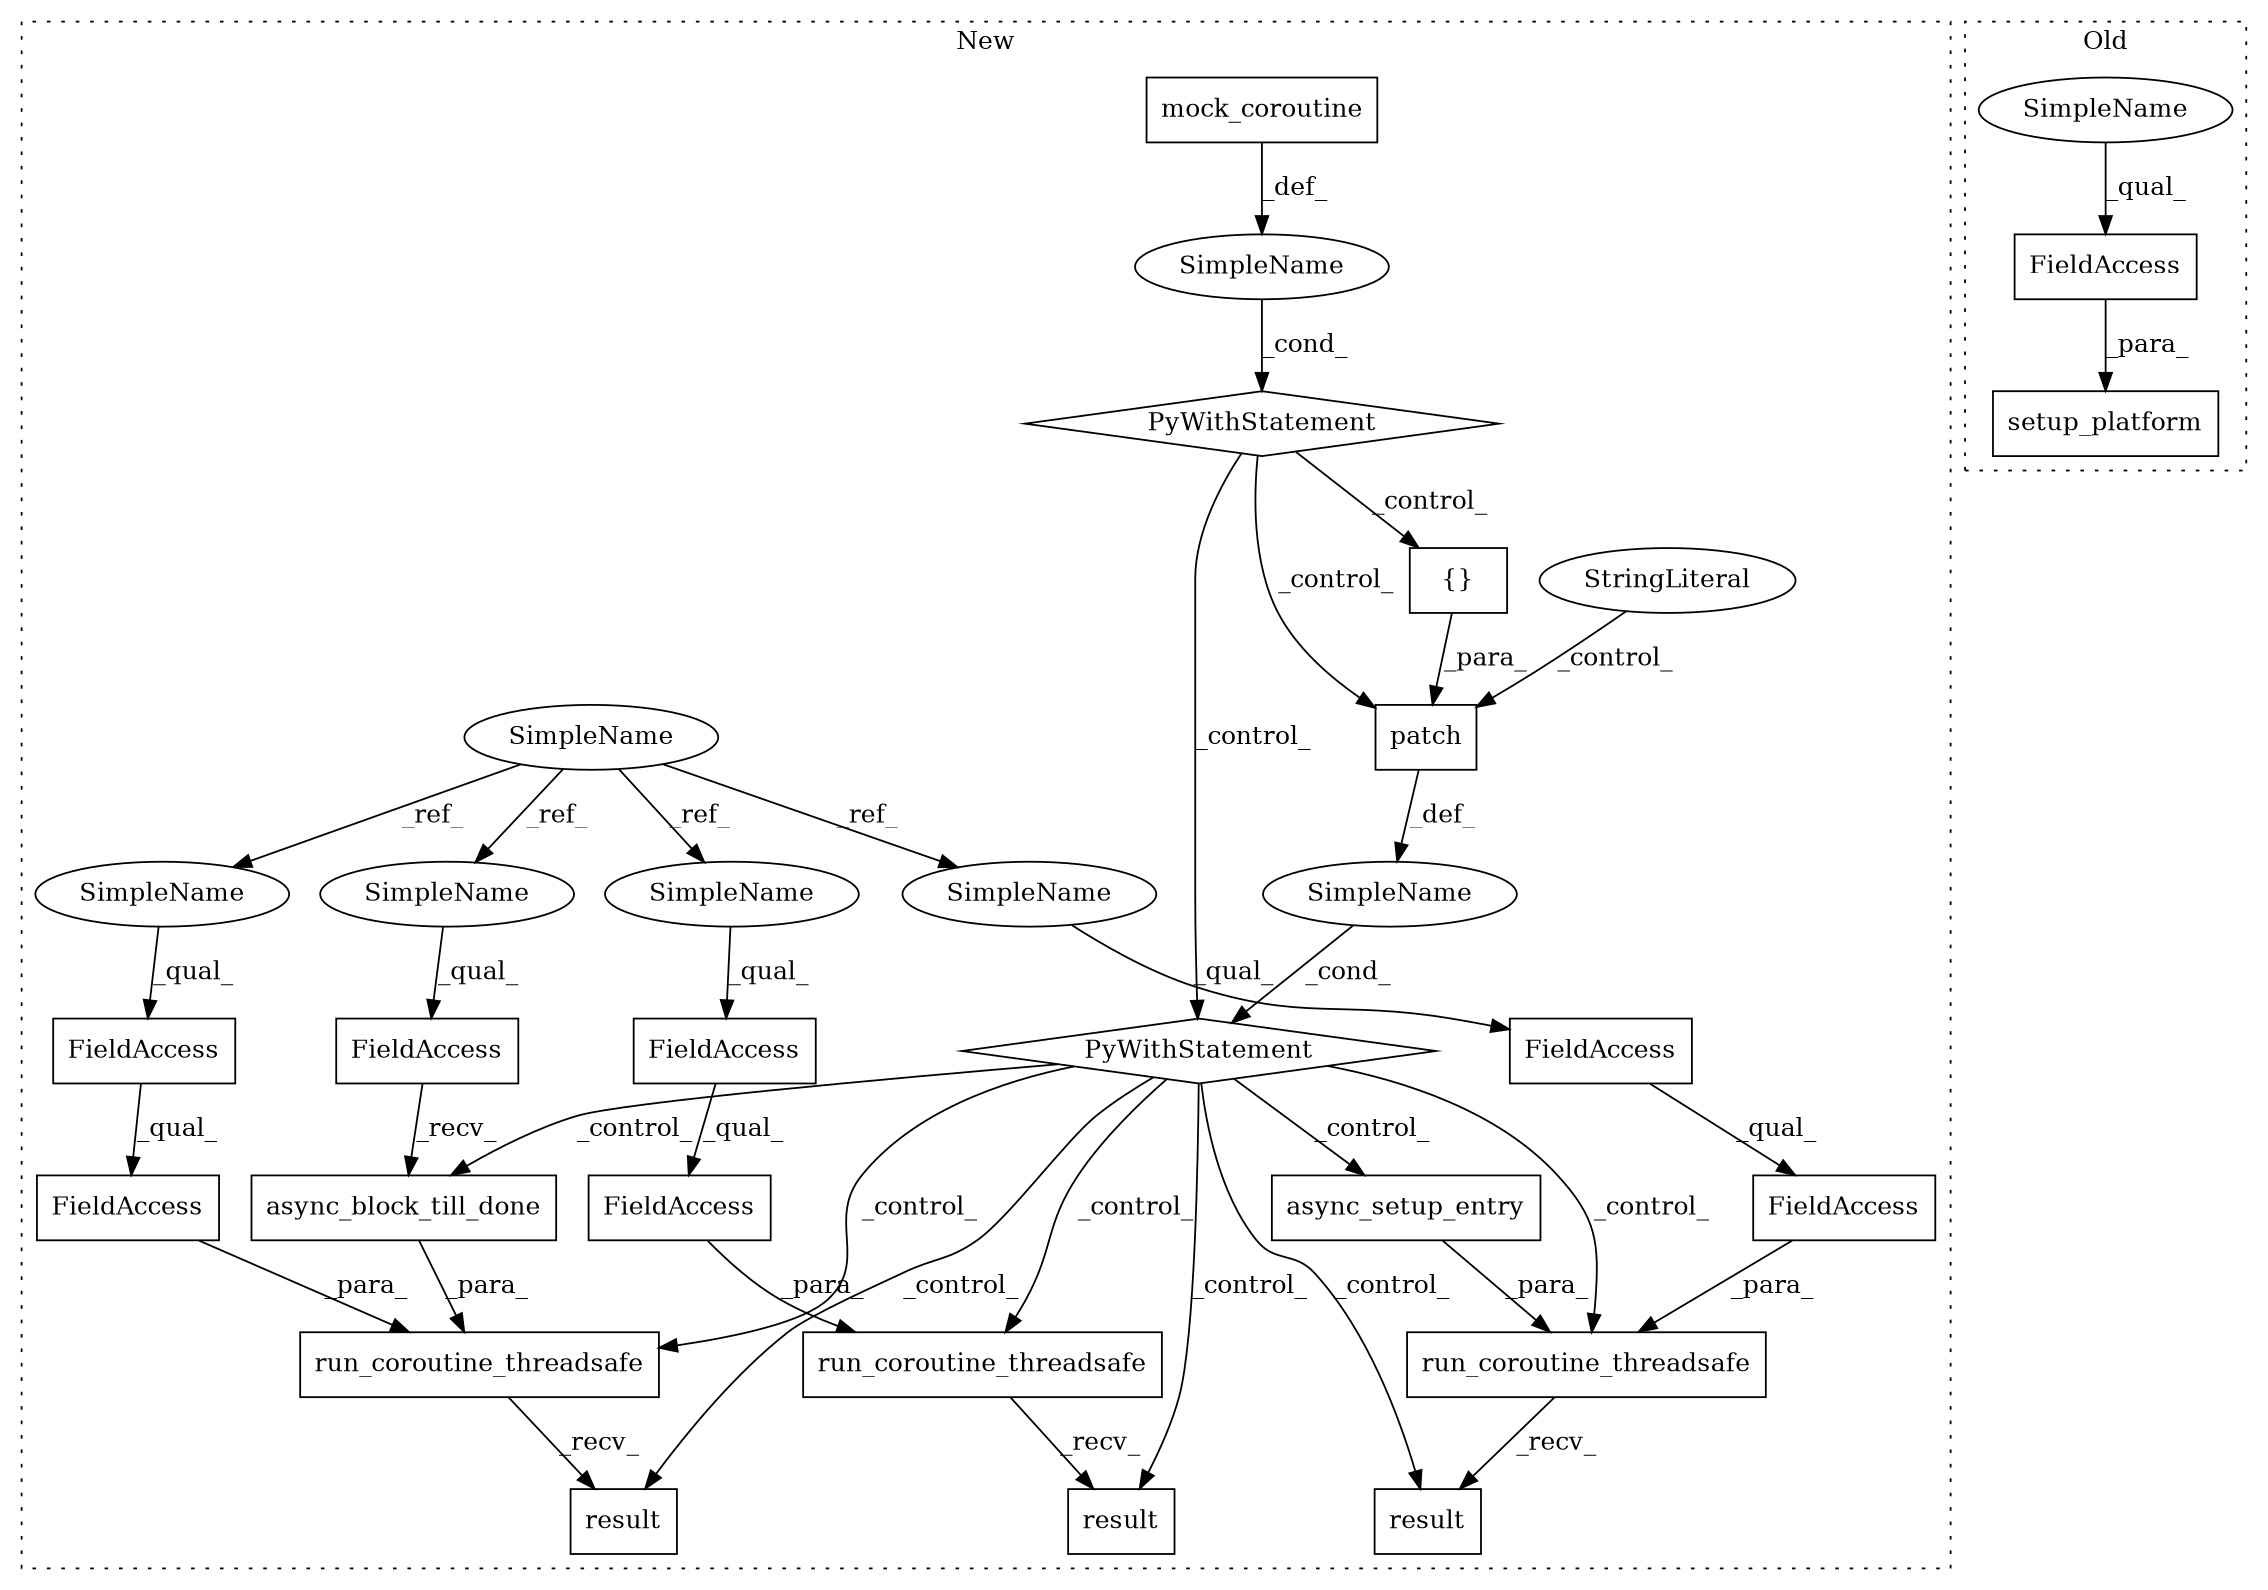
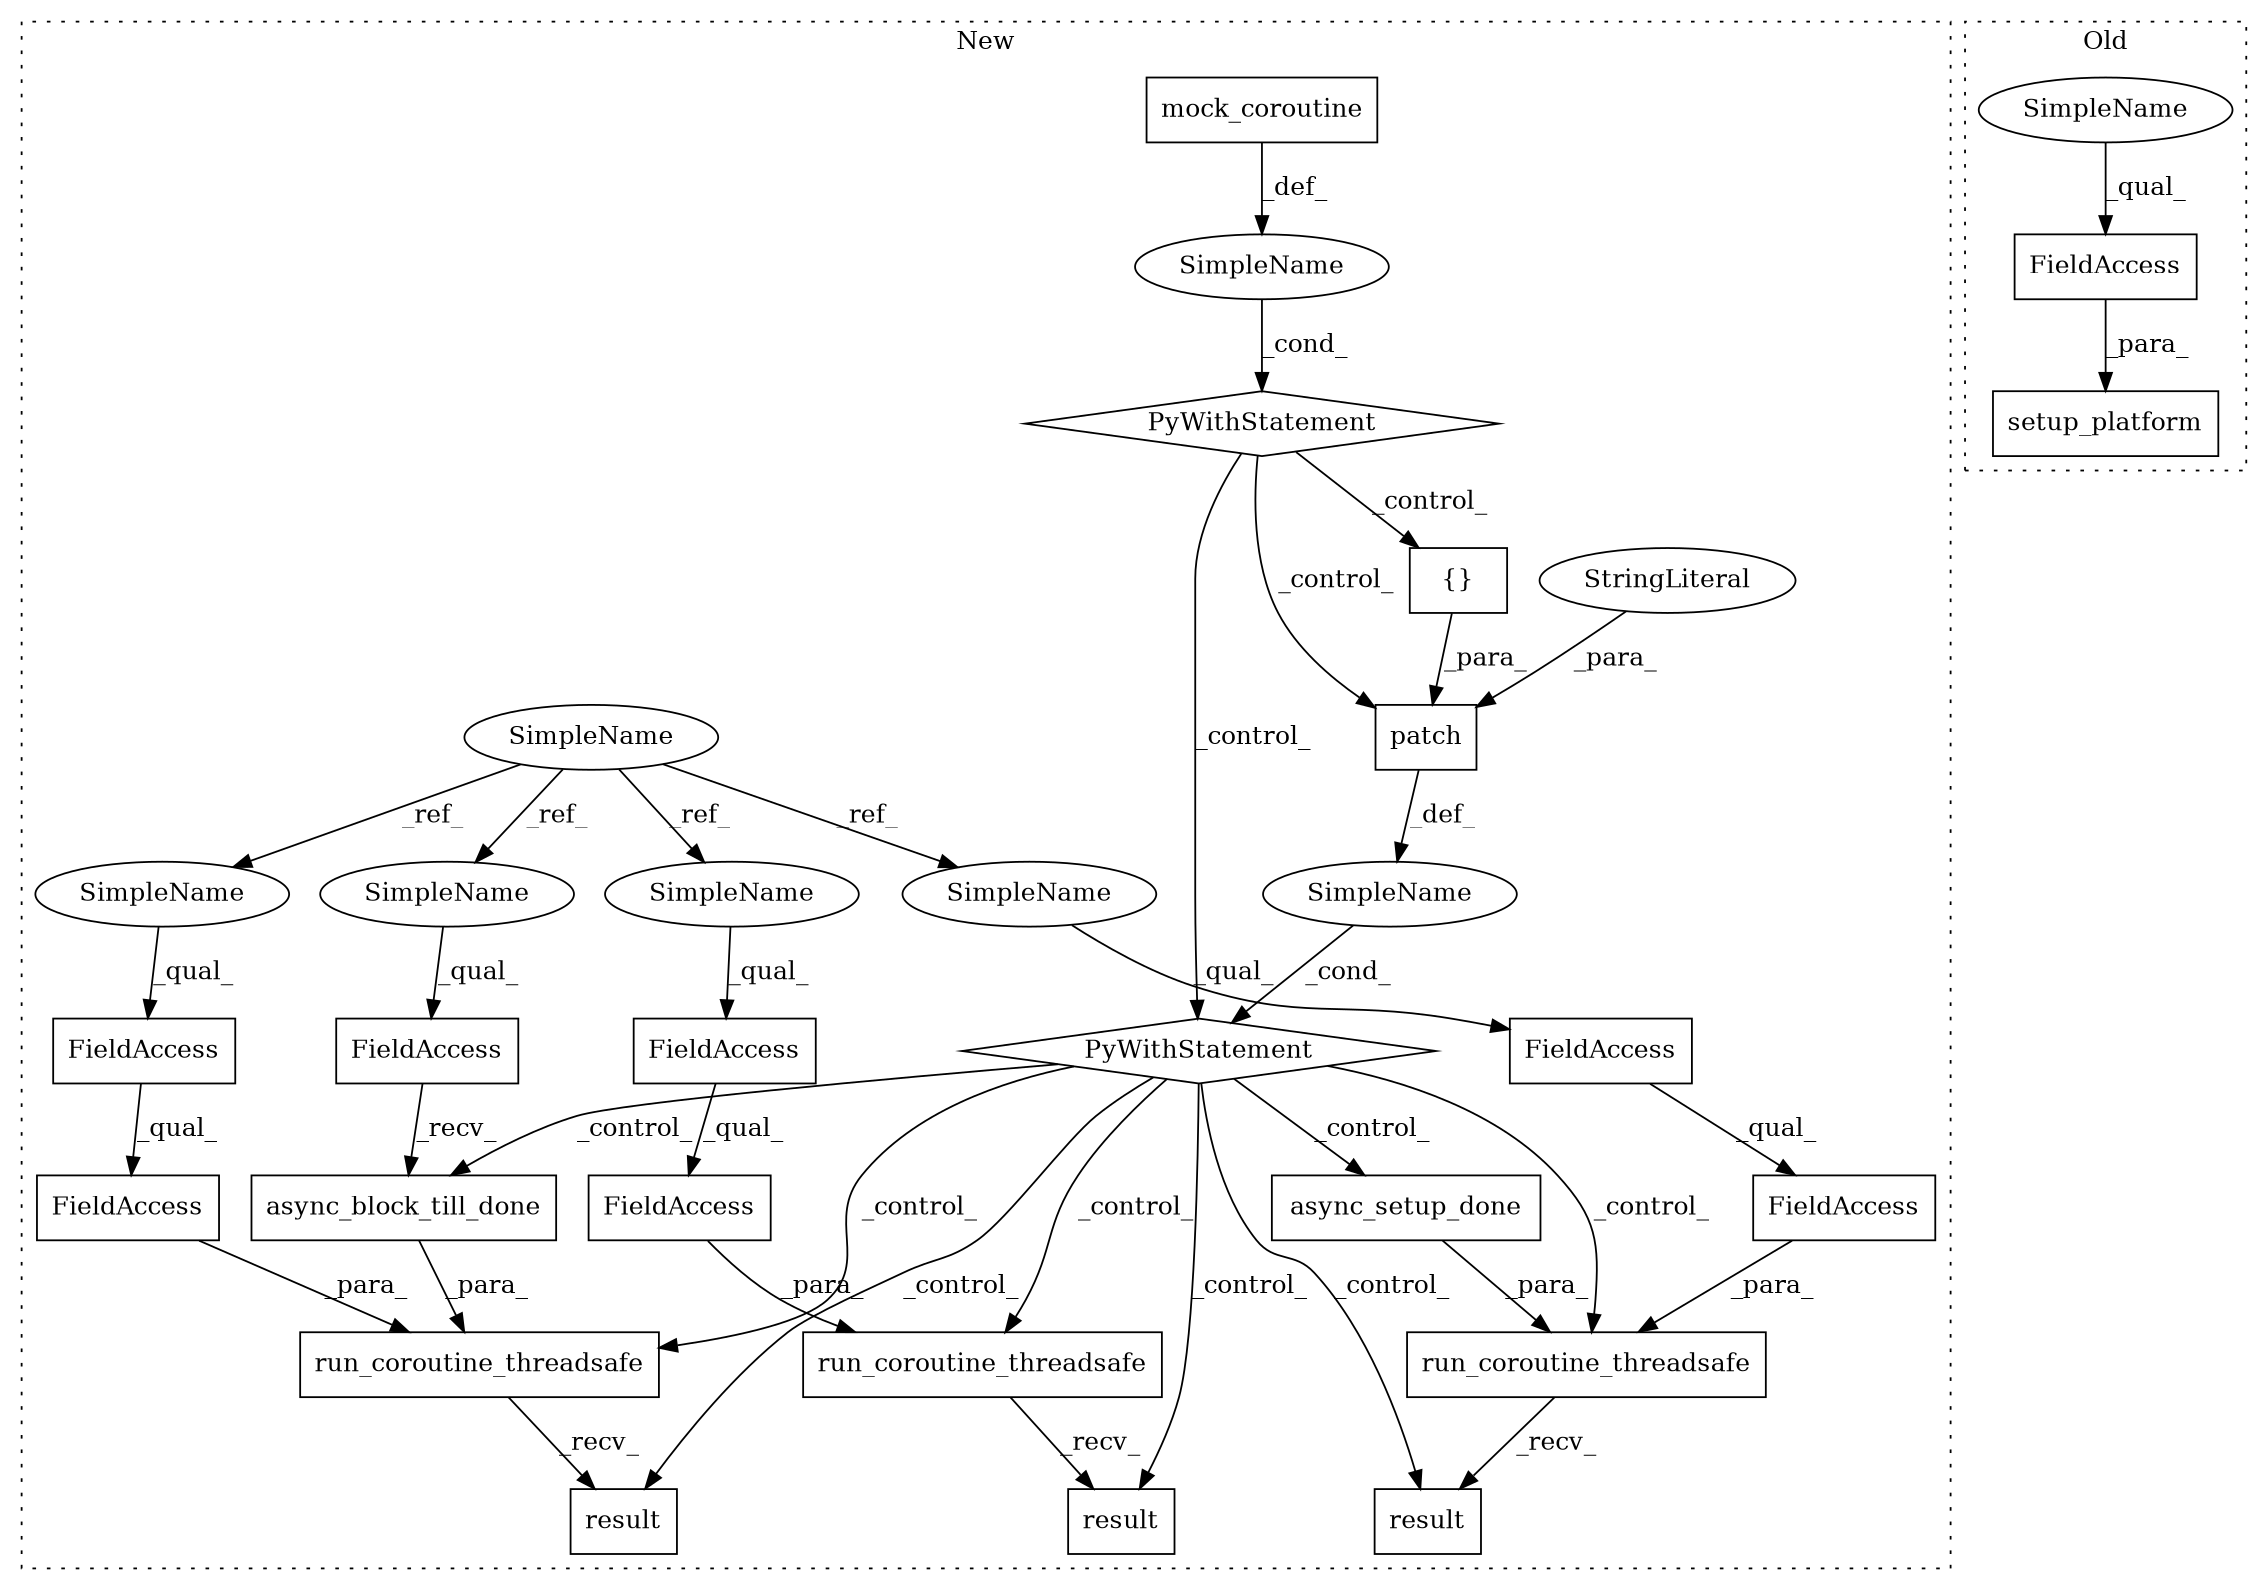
edge "StringLiteral" -> "patch": label "_control_" -> "_para_"
node "async_setup_entry": label "async_setup_entry" -> "async_setup_done"
